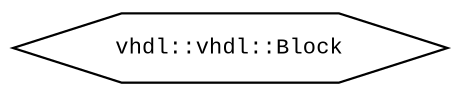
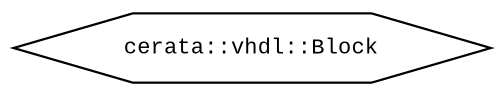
node "vhdl::vhdl::Block": label "vhdl::vhdl::Block" -> "cerata::vhdl::Block"
